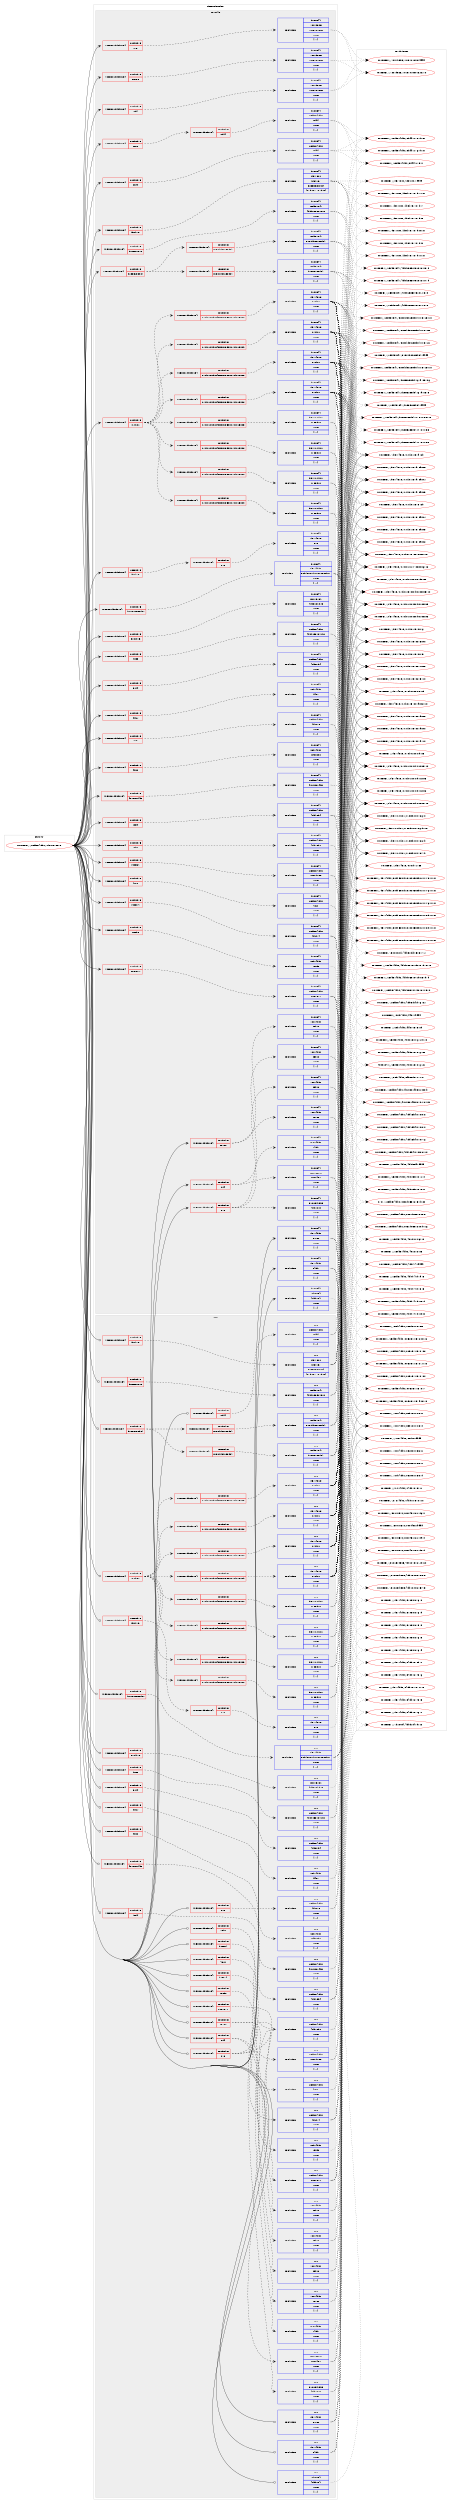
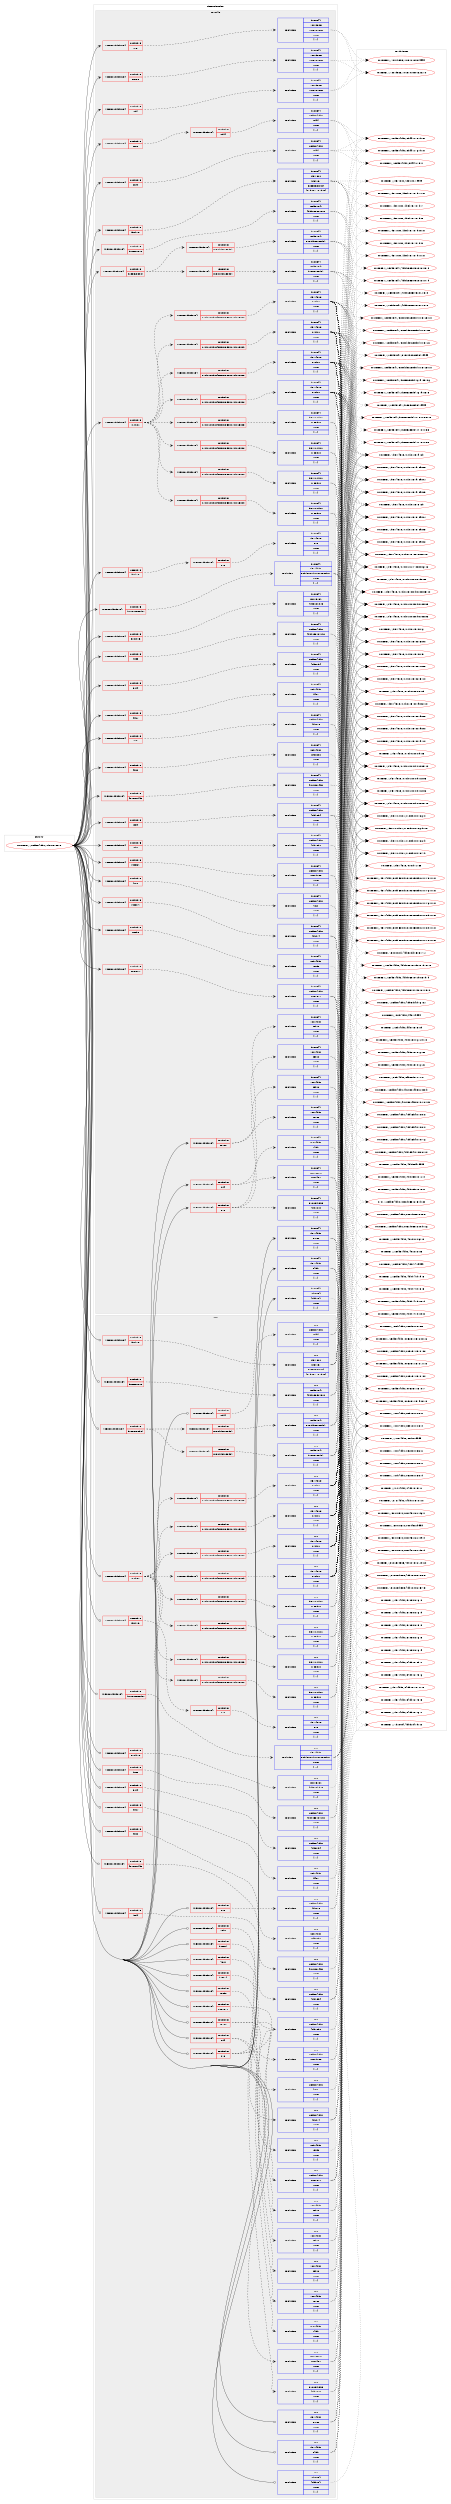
node "libintl://media-libs/libpng-1.6.42": label "libintl://media-libs/libpng-1.6.42" -> "portage://media-libs/libpng-1.6.42"
